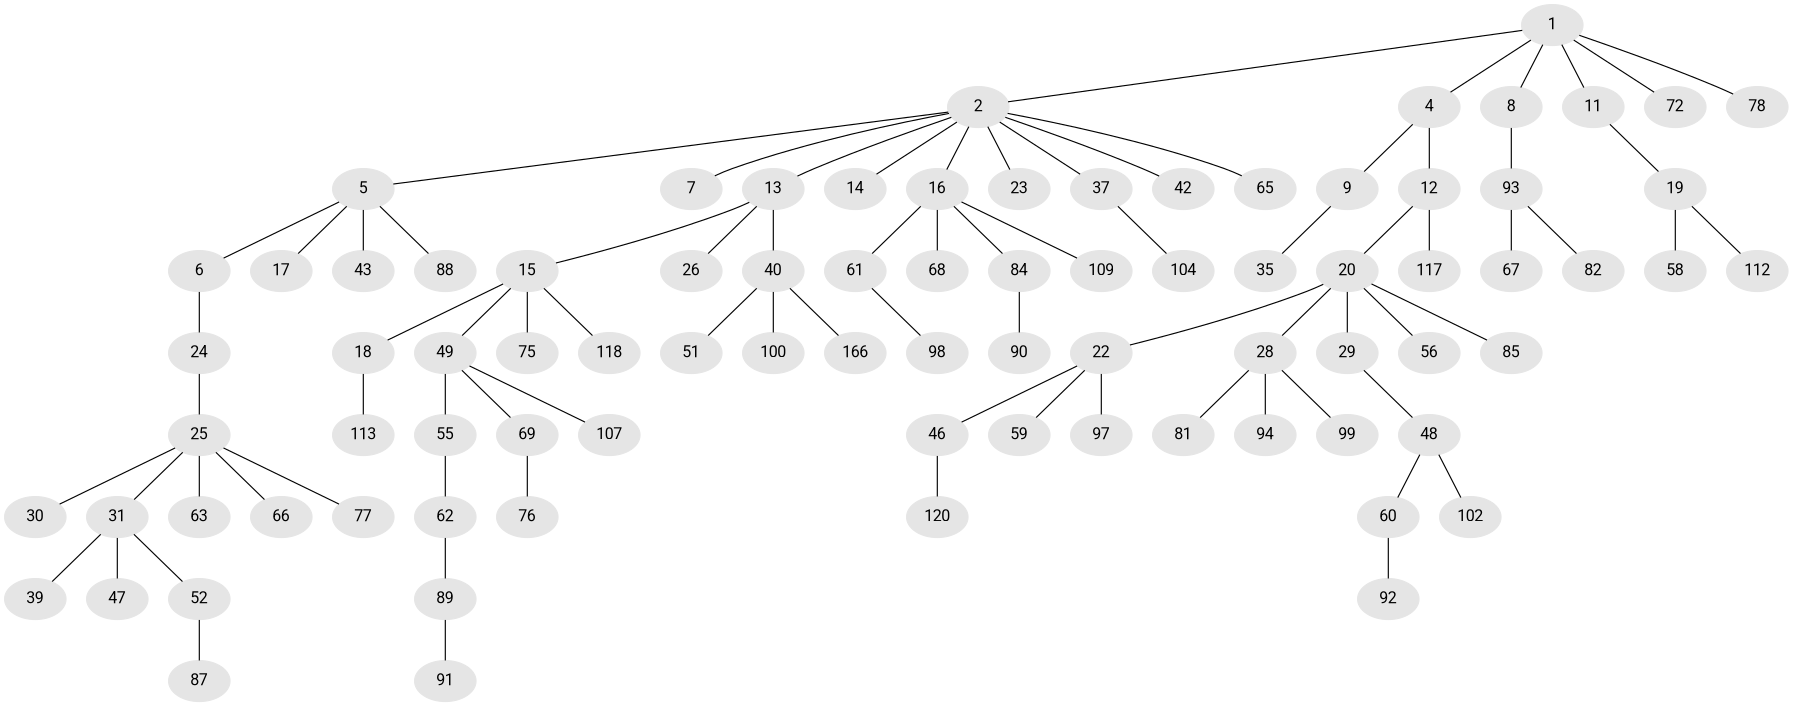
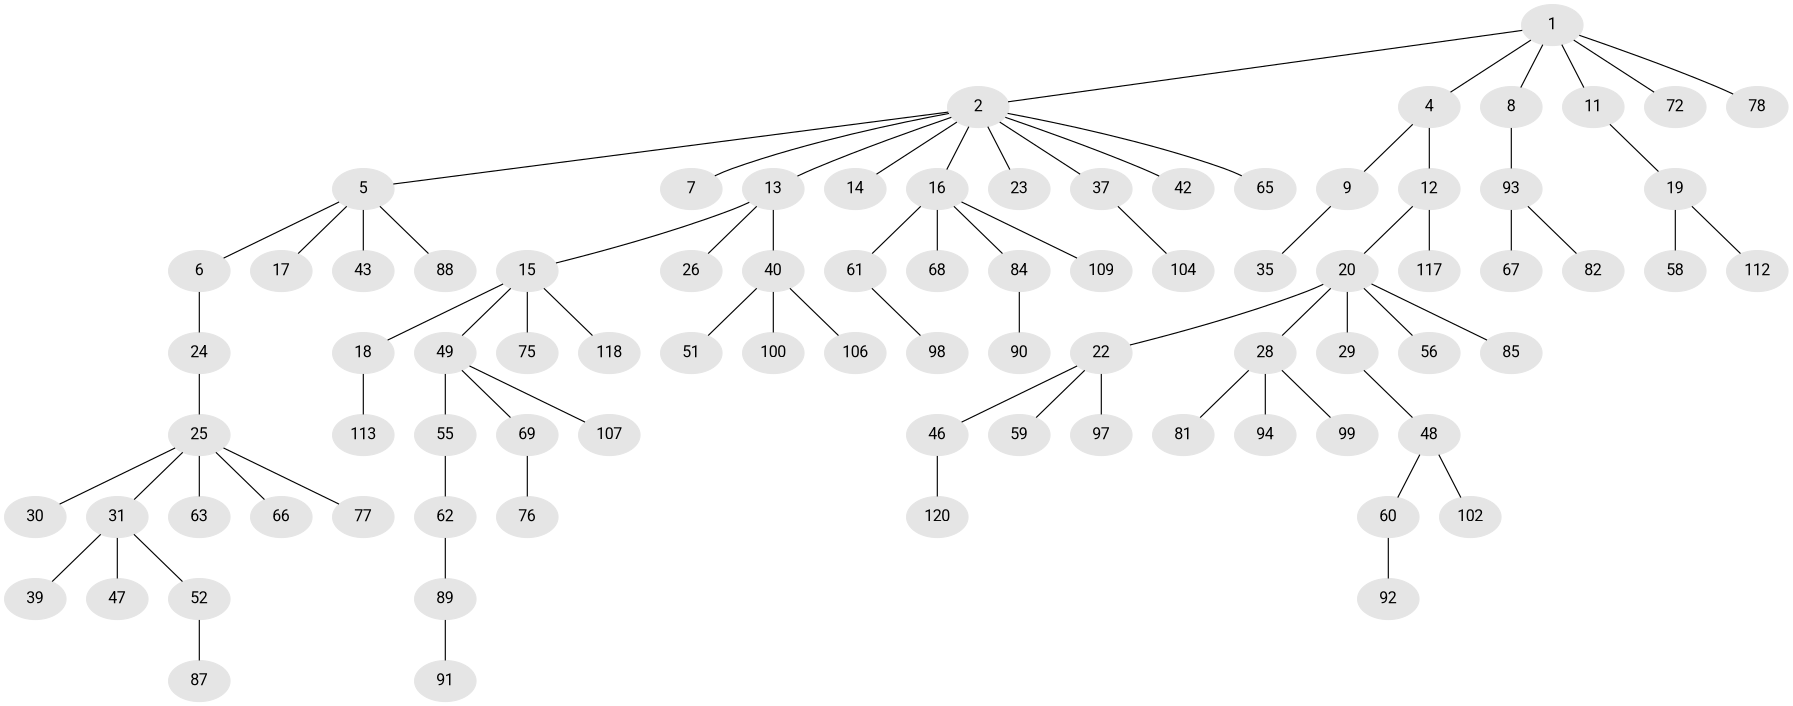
node "166": label "166" -> "106"
